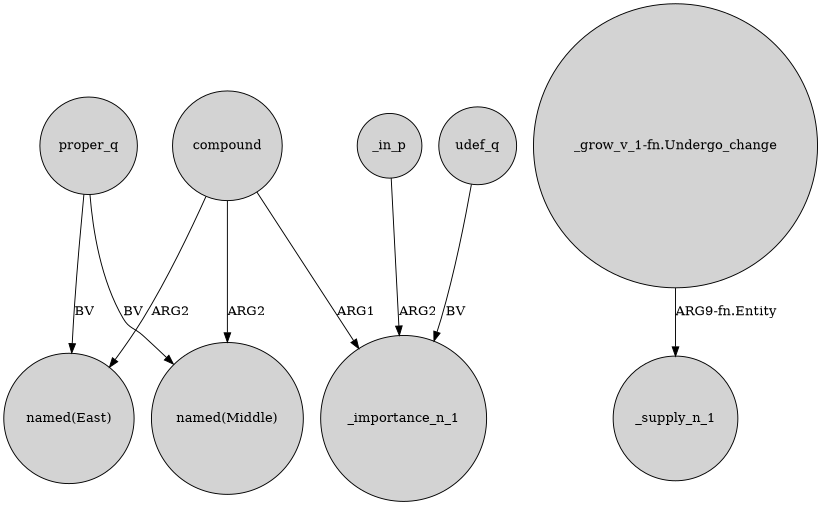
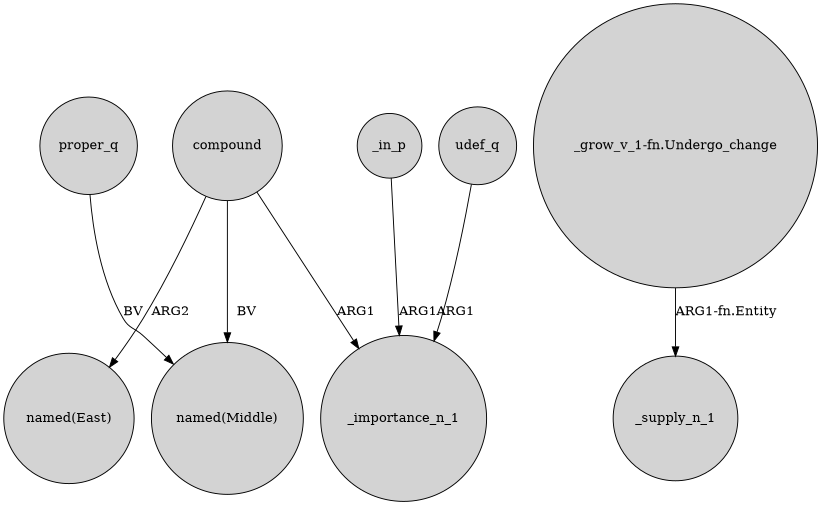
edge "proper_q" -> "named(East)": removed, label "BV"
edge "compound" -> "named(Middle)": label "ARG2" -> "BV"
edge "_in_p" -> "_importance_n_1": label "ARG2" -> "ARG1"
edge "udef_q" -> "_importance_n_1": label "BV" -> "ARG1"
edge "_grow_v_1-fn.Undergo_change" -> "_supply_n_1": label "ARG9-fn.Entity" -> "ARG1-fn.Entity"
